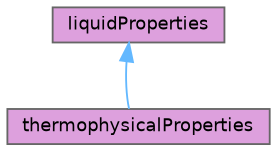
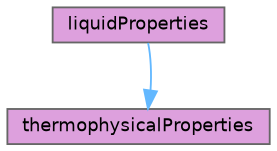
edge "thermophysicalProperties" -> "liquidProperties": reversed
